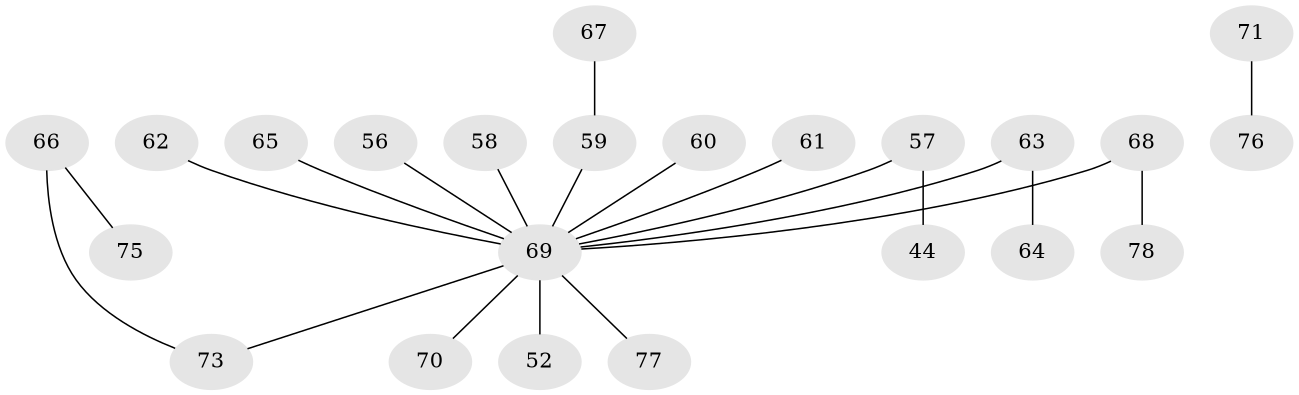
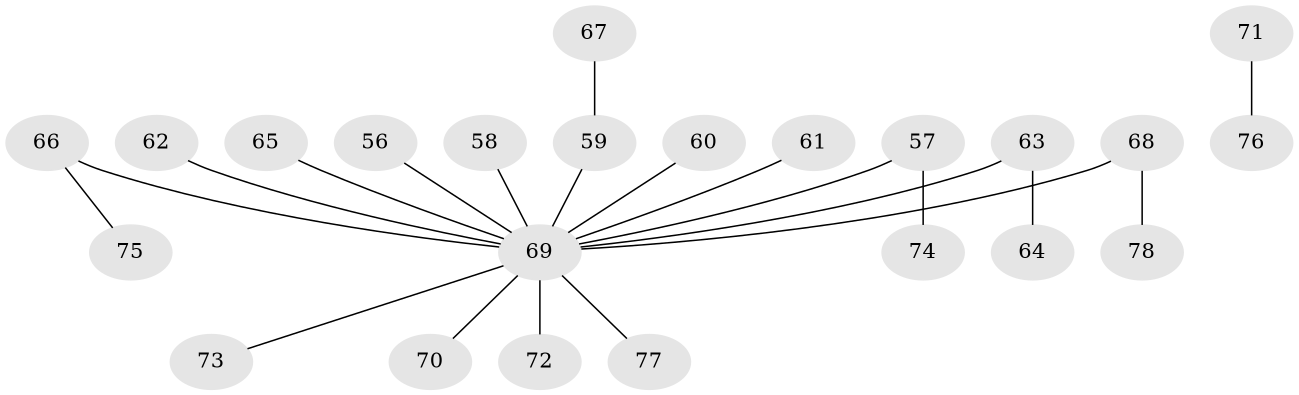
node "44": label "44" -> "74"
edge "66" -- "73": now "66" -- "69"
node "52": label "52" -> "72"
